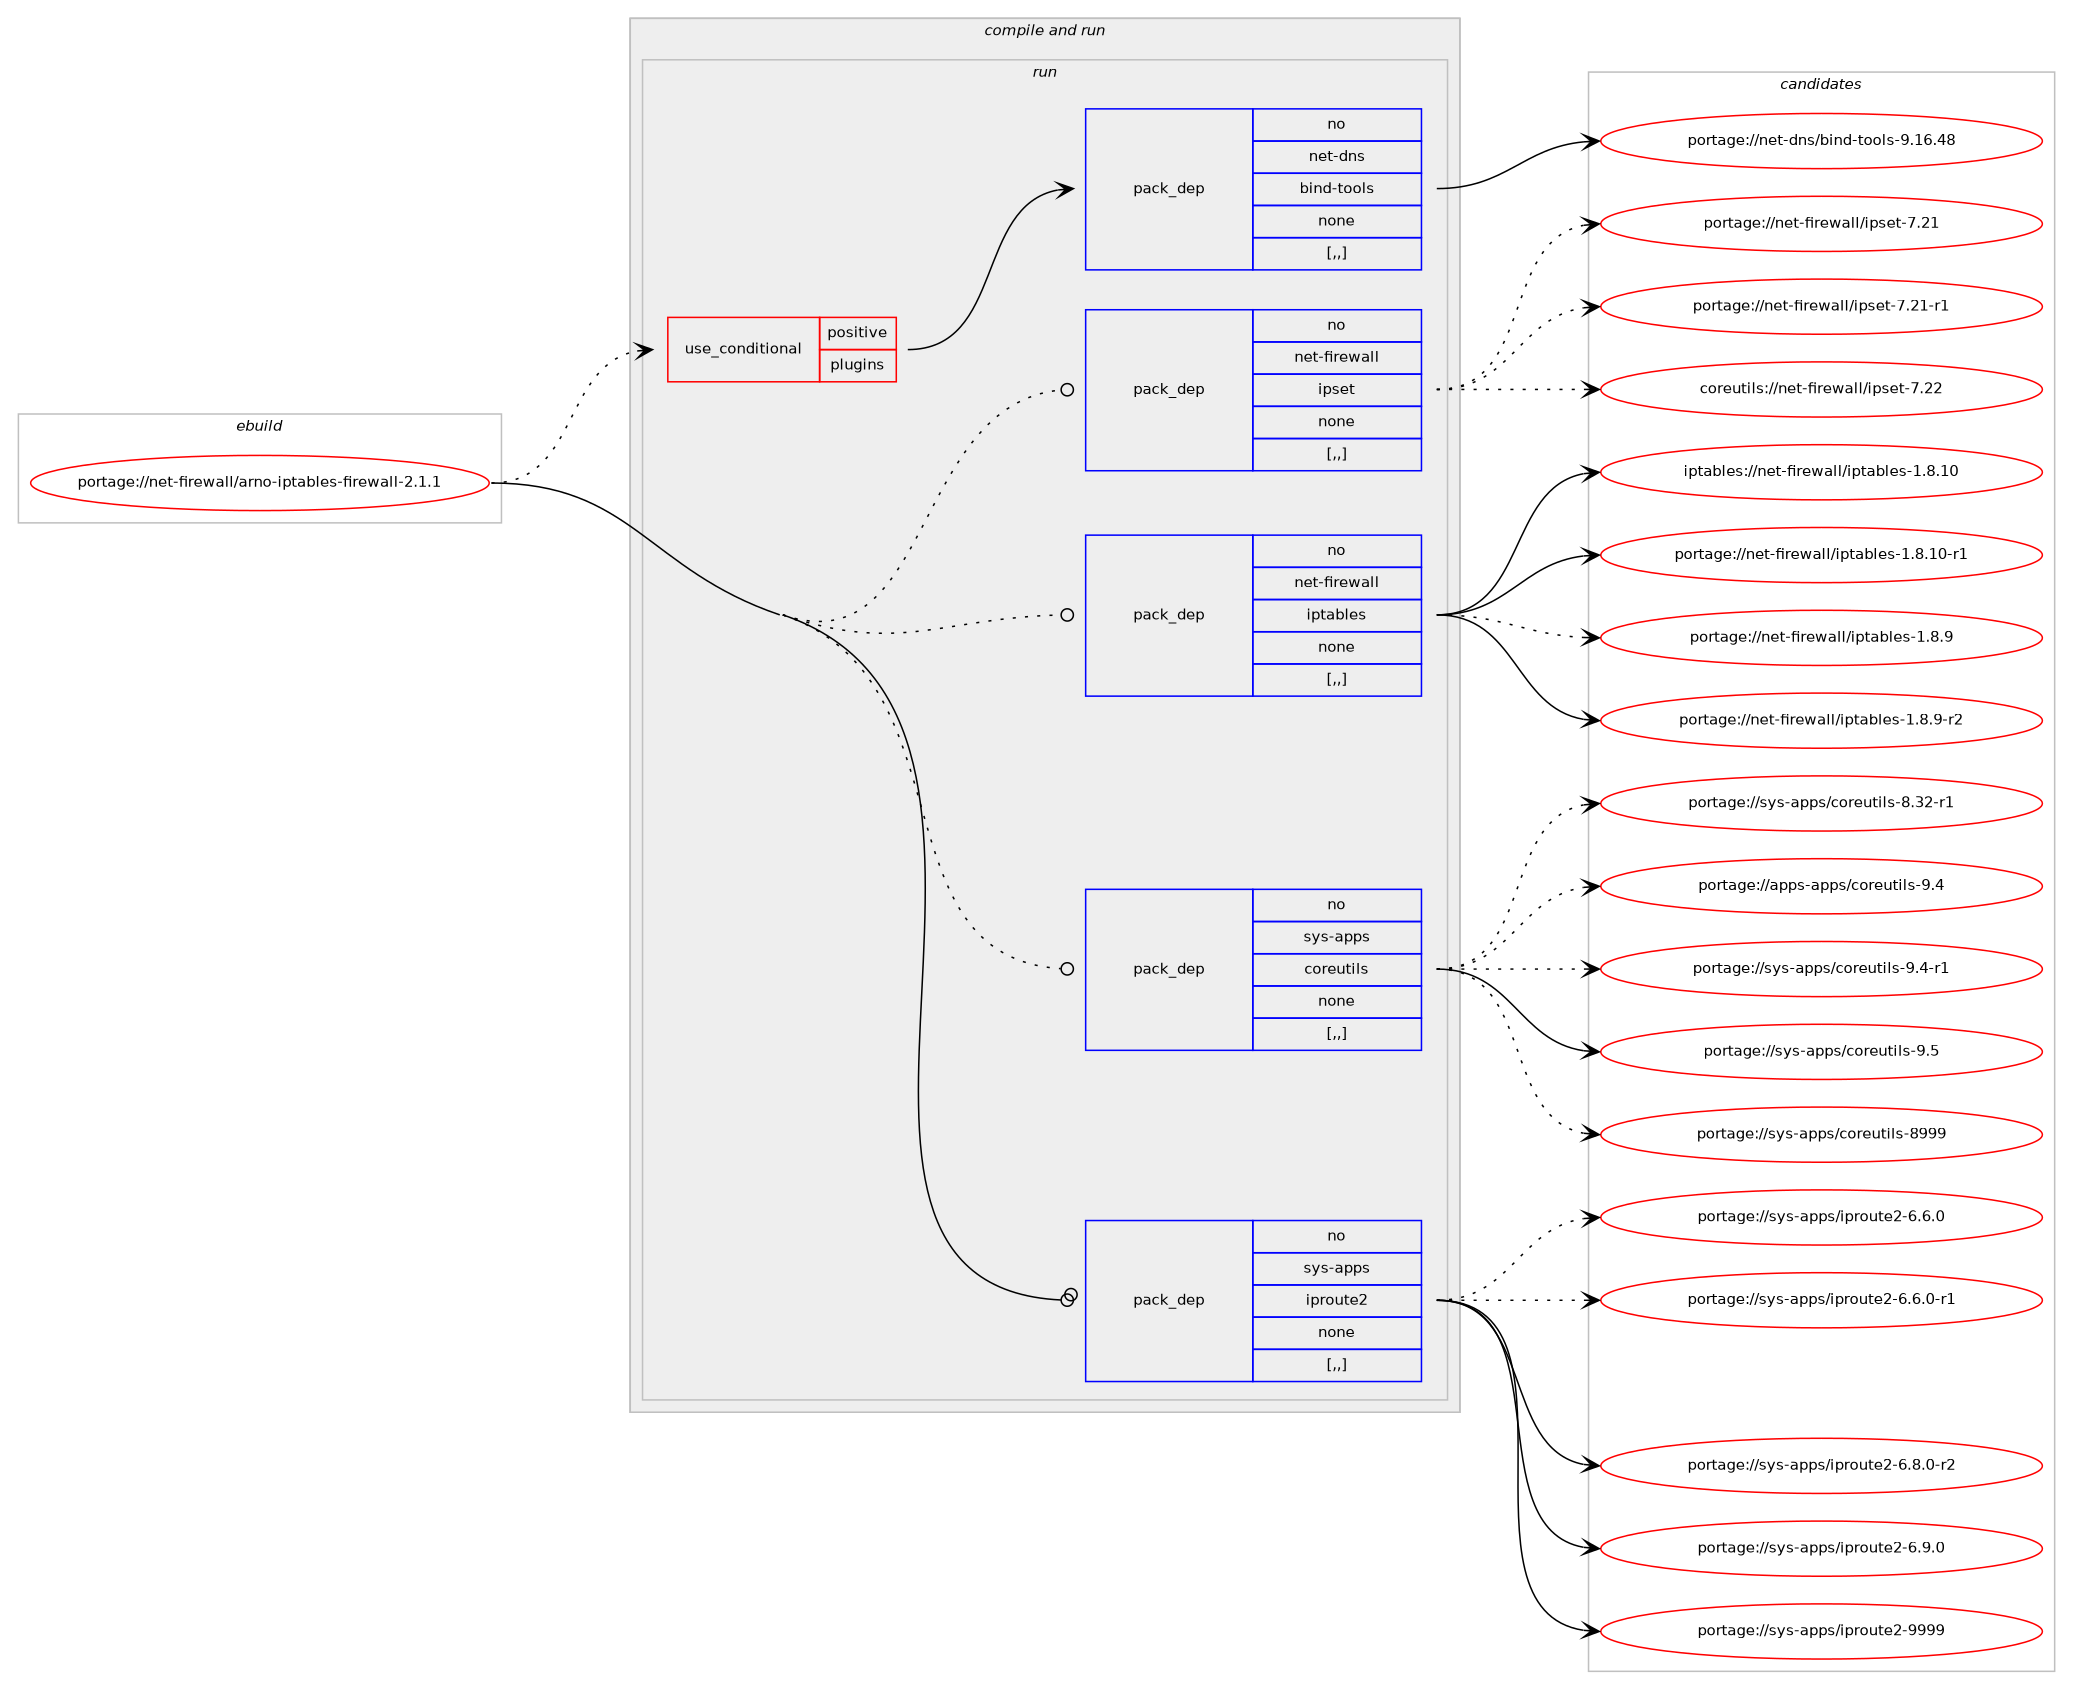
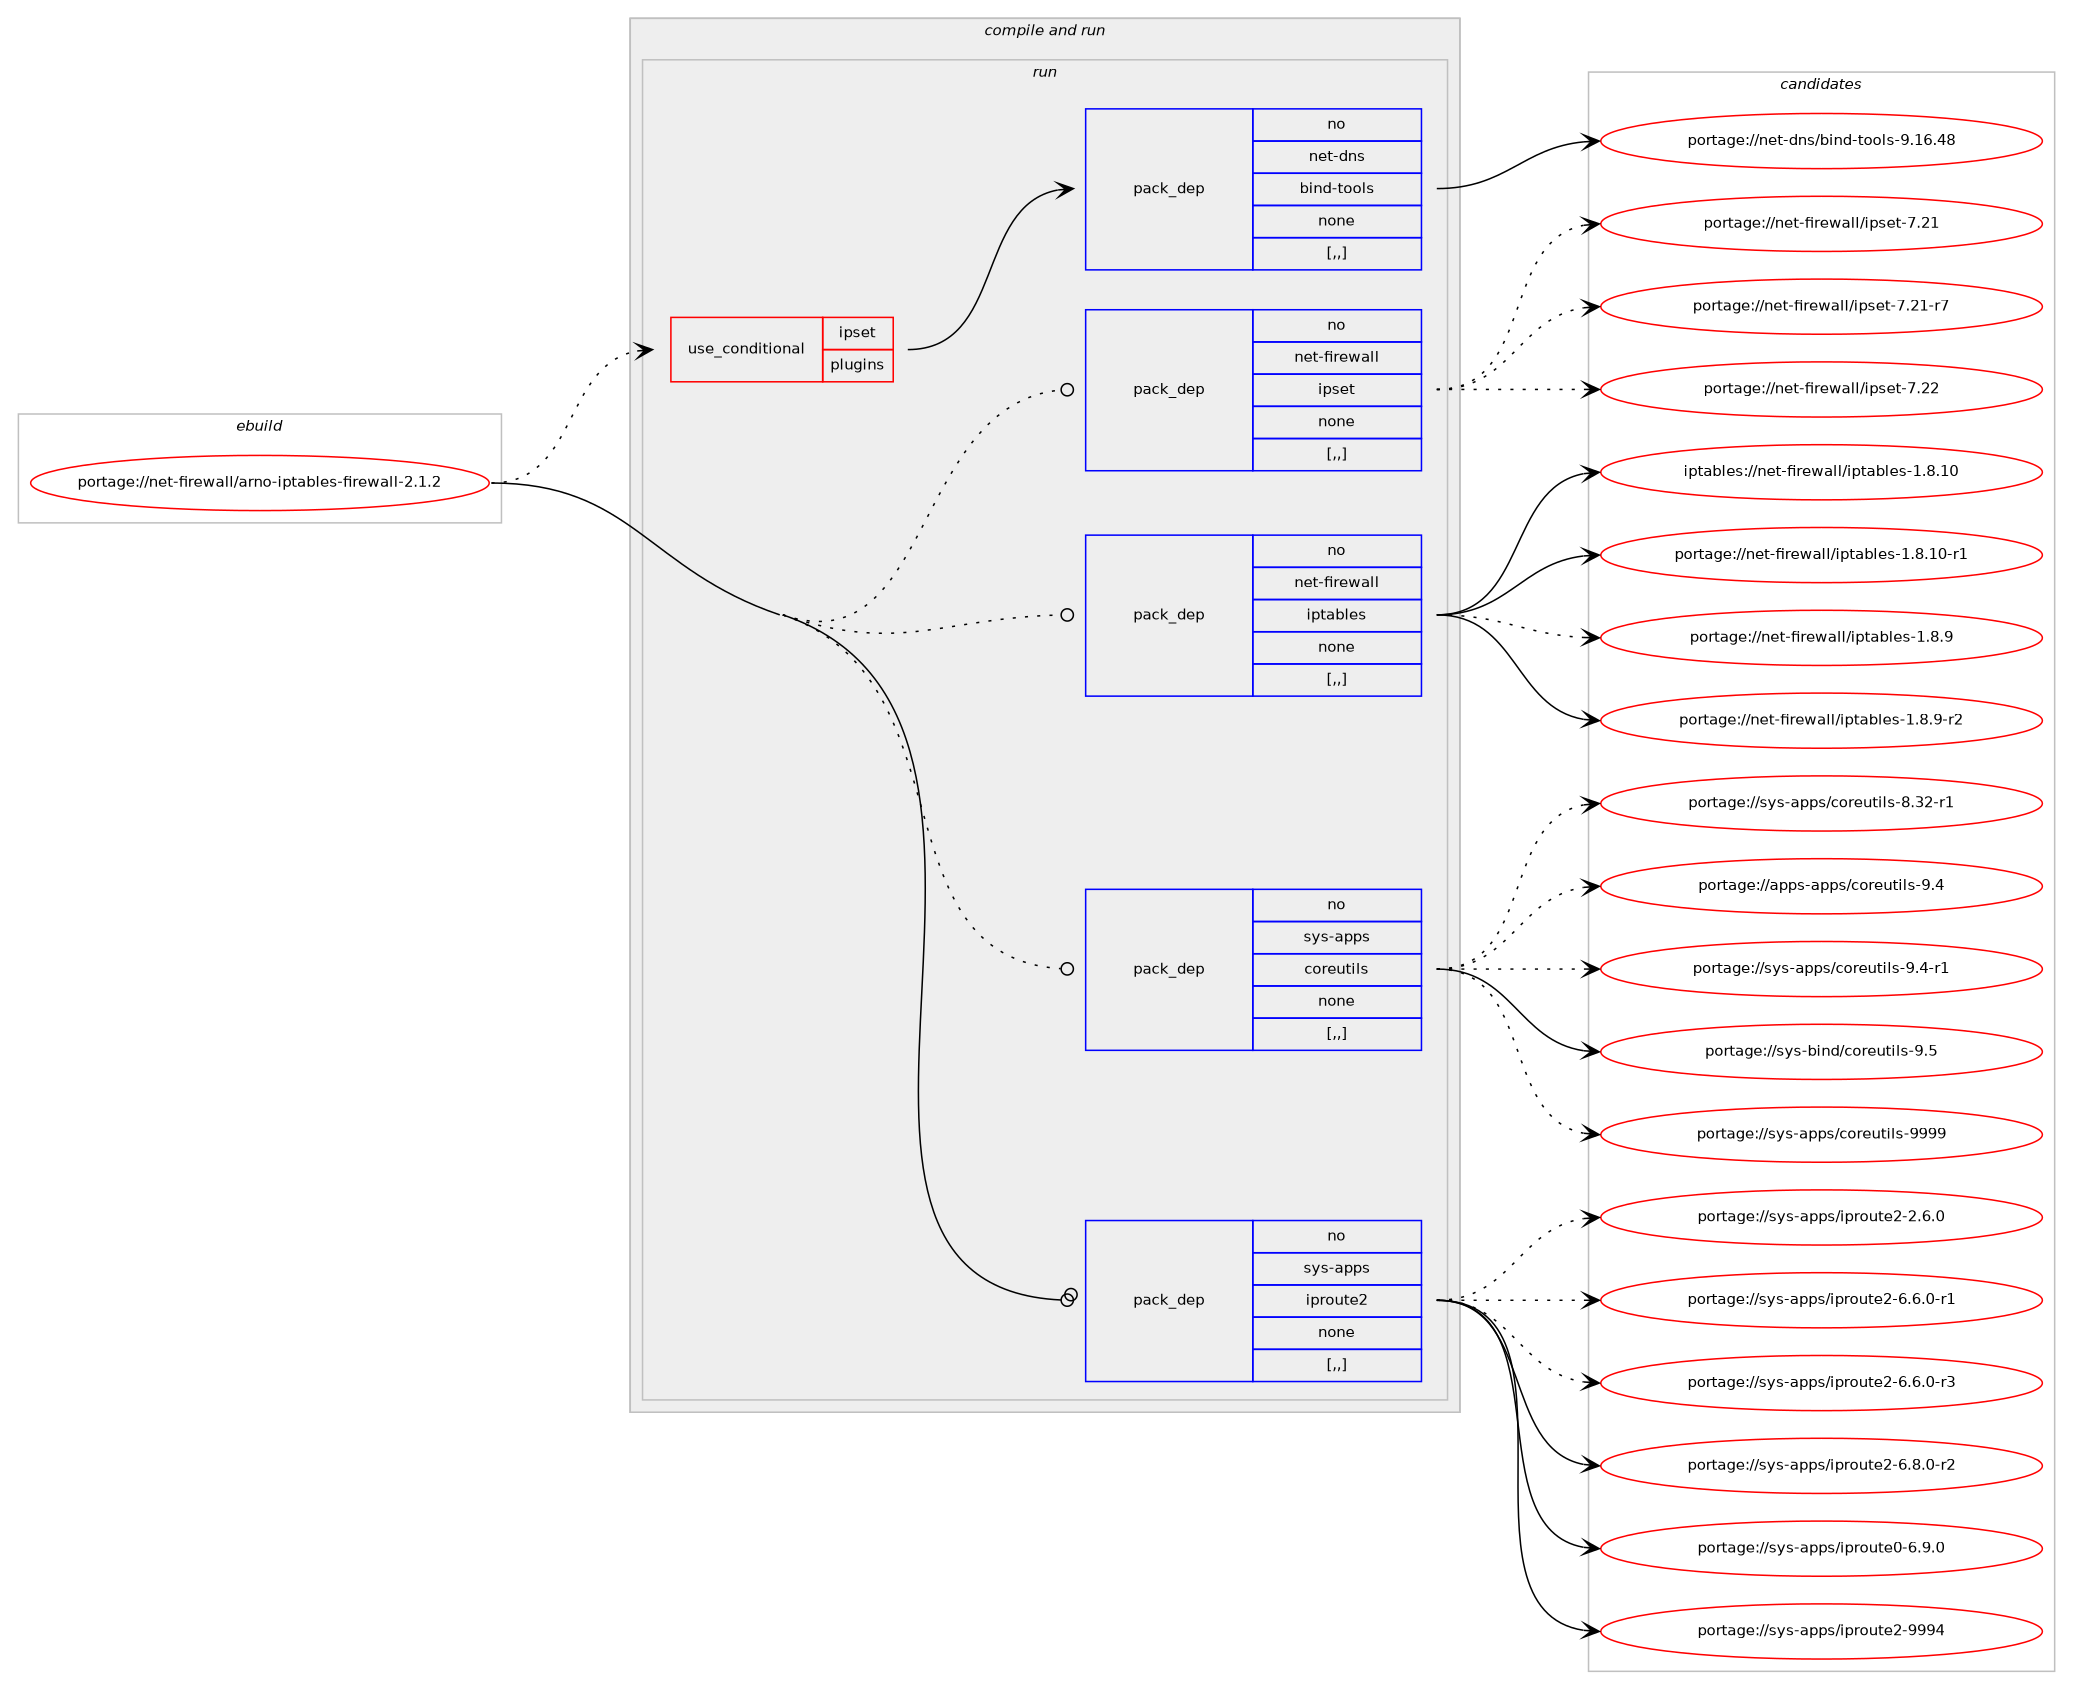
node "portage://net-firewall/ipset-7.21-r1": label "portage://net-firewall/ipset-7.21-r1" -> "portage://net-firewall/ipset-7.21-r7"
node "use_conditional": text "positive" -> "ipset"
node "coreutils://net-firewall/ipset-7.22": label "coreutils://net-firewall/ipset-7.22" -> "portage://net-firewall/ipset-7.22"
node "portage://net-firewall/arno-iptables-firewall-2.1.1": label "portage://net-firewall/arno-iptables-firewall-2.1.1" -> "portage://net-firewall/arno-iptables-firewall-2.1.2"
node "portage://sys-apps/coreutils-9.5": label "portage://sys-apps/coreutils-9.5" -> "portage://sys-bind/coreutils-9.5"
node "portage://sys-apps/coreutils-8999": label "portage://sys-apps/coreutils-8999" -> "portage://sys-apps/coreutils-9999"
node "portage://sys-apps/iproute2-6.6.0": label "portage://sys-apps/iproute2-6.6.0" -> "portage://sys-apps/iproute2-2.6.0"
node "portage://sys-apps/iproute2-6.6.0-r3": added
node "portage://sys-apps/iproute2-6.9.0": label "portage://sys-apps/iproute2-6.9.0" -> "portage://sys-apps/iproute0-6.9.0"
node "portage://sys-apps/iproute2-9999": label "portage://sys-apps/iproute2-9999" -> "portage://sys-apps/iproute2-9994"
